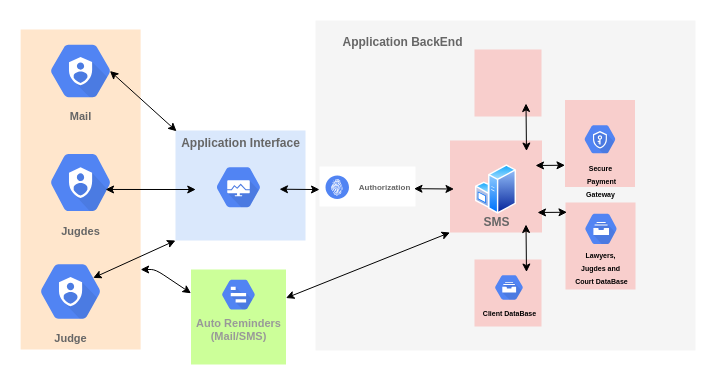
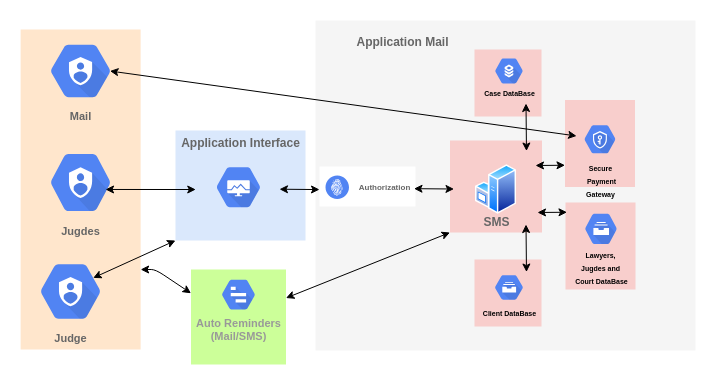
node "Application BackEnd": label "Application BackEnd" -> "Application Mail"
node "Case DataBase": added
edge "Mail" -- "Application Interface": now "Mail" -- "Secure Payment Gateway"
